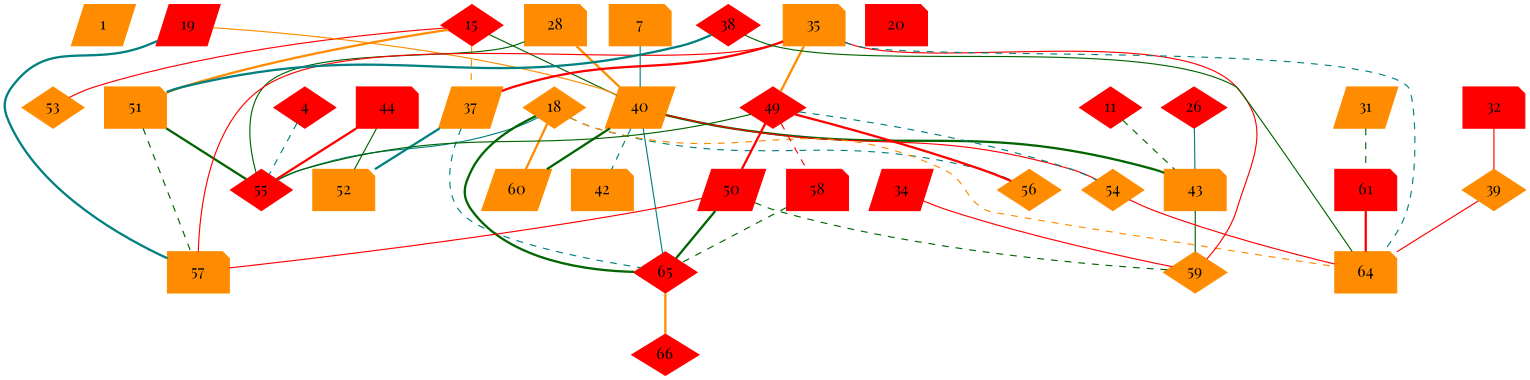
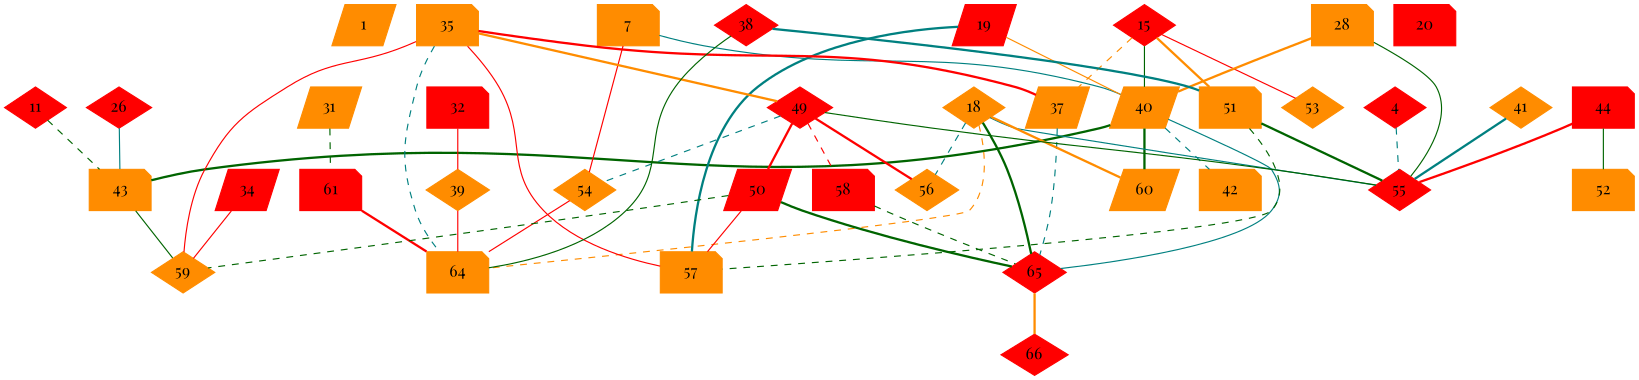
node "41": added
edge "40" -- "54": now "7" -- "54"
edge "37" -- "52": removed
